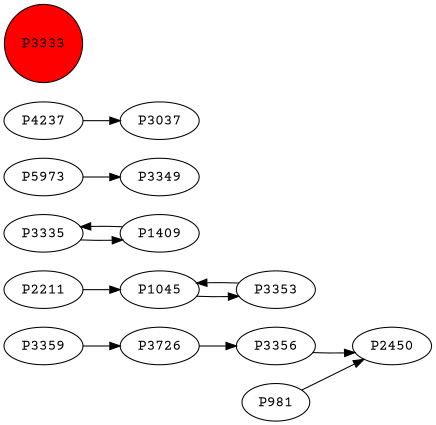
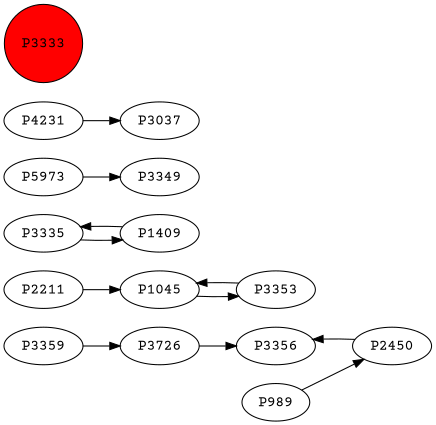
node "P4237": label "P4237" -> "P4231"
edge "P3356" -> "P2450": reversed
node "P981": label "P981" -> "P989"
